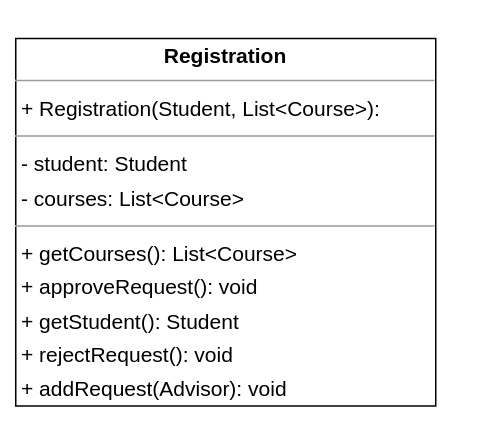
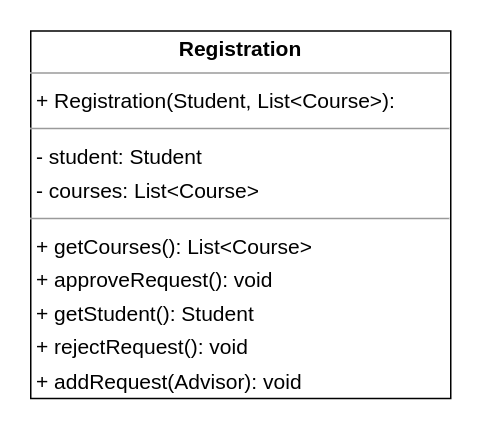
node "Registration + Registration(Student, List<Course>): - student: Student - courses: List<Course> + getCourses(): List<Course> + approveRequest(): void + getStudent(): Student + rejectRequest(): void + addRequest(Advisor): void": moved (226, 222) -> (241, 215)
